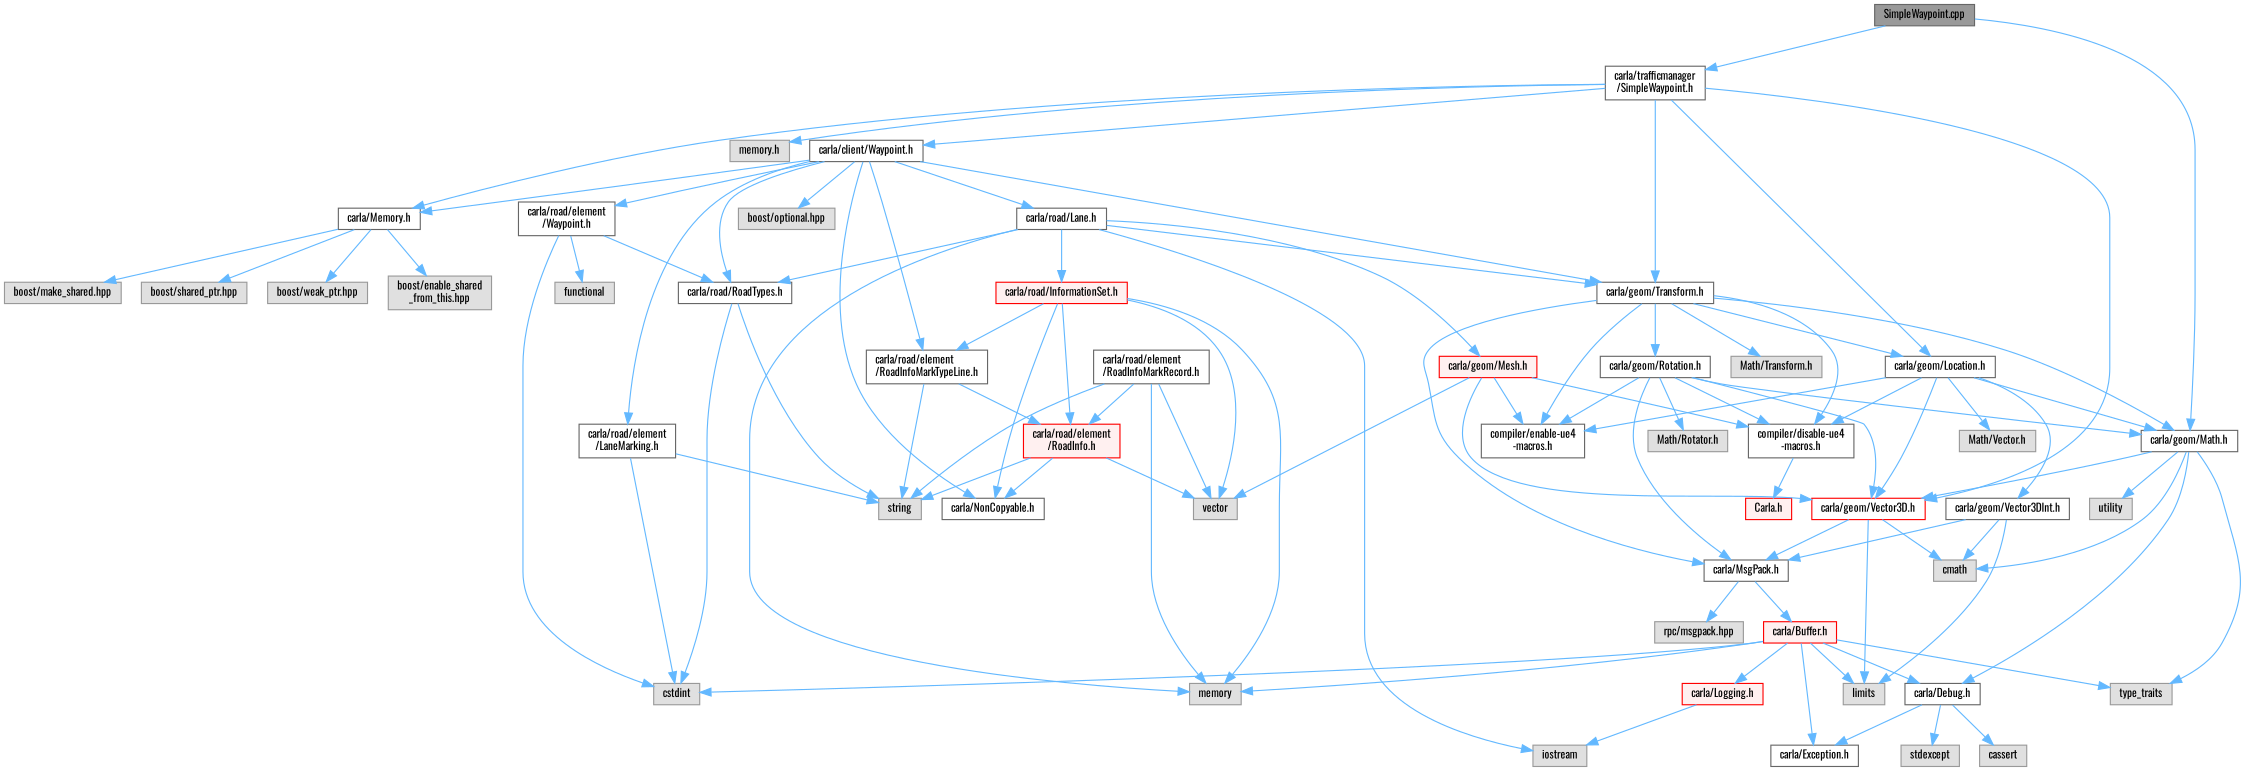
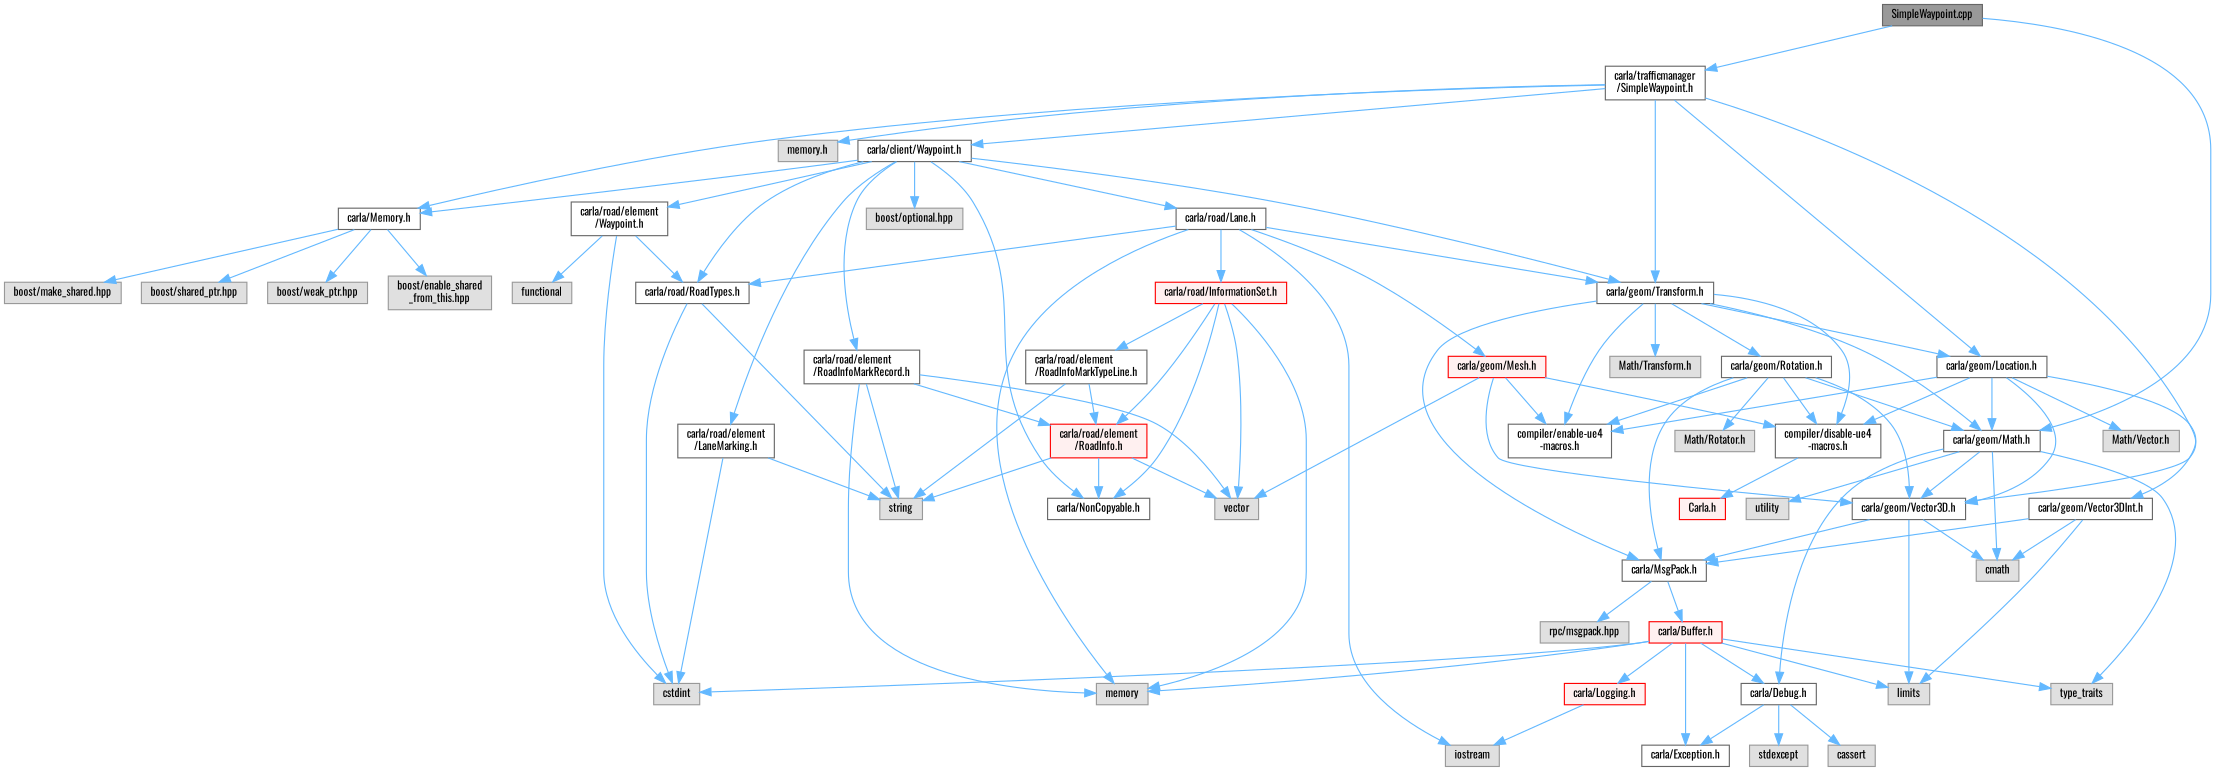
edge "carla/client/Waypoint.h" -> "carla/road/element /RoadInfoMarkTypeLine.h": now "carla/client/Waypoint.h" -> "carla/road/element /RoadInfoMarkRecord.h"
node "carla/geom/Vector3D.h": color red -> grey40
